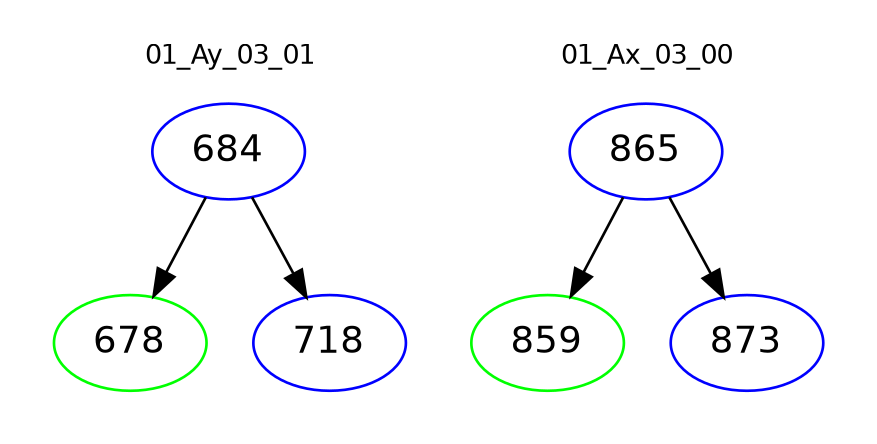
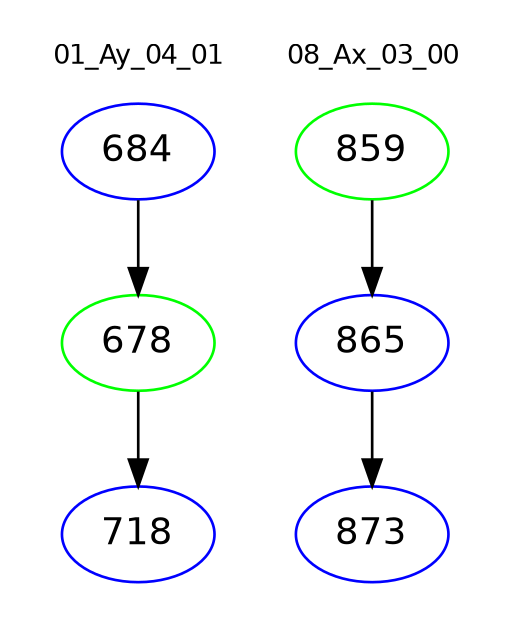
cluster "01_Ay_03_01": label "01_Ay_03_01" -> "01_Ay_04_01"
cluster "01_Ax_03_00": label "01_Ax_03_00" -> "08_Ax_03_00"
edge "684" -> "718": now "678" -> "718"
edge "865" -> "859": reversed
